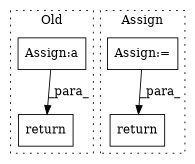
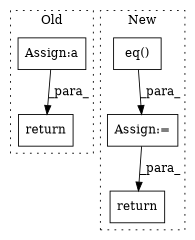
cluster "Assign": label "Assign" -> "New"
node "eq()": added
